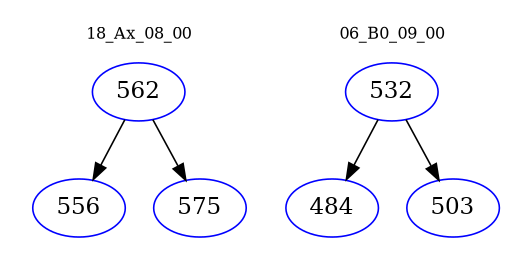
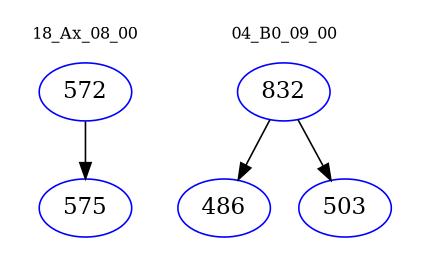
cluster "06_B0_09_00": label "06_B0_09_00" -> "04_B0_09_00"
node "562": label "562" -> "572"
node "532": label "532" -> "832"
node "556": removed
node "484": label "484" -> "486"
